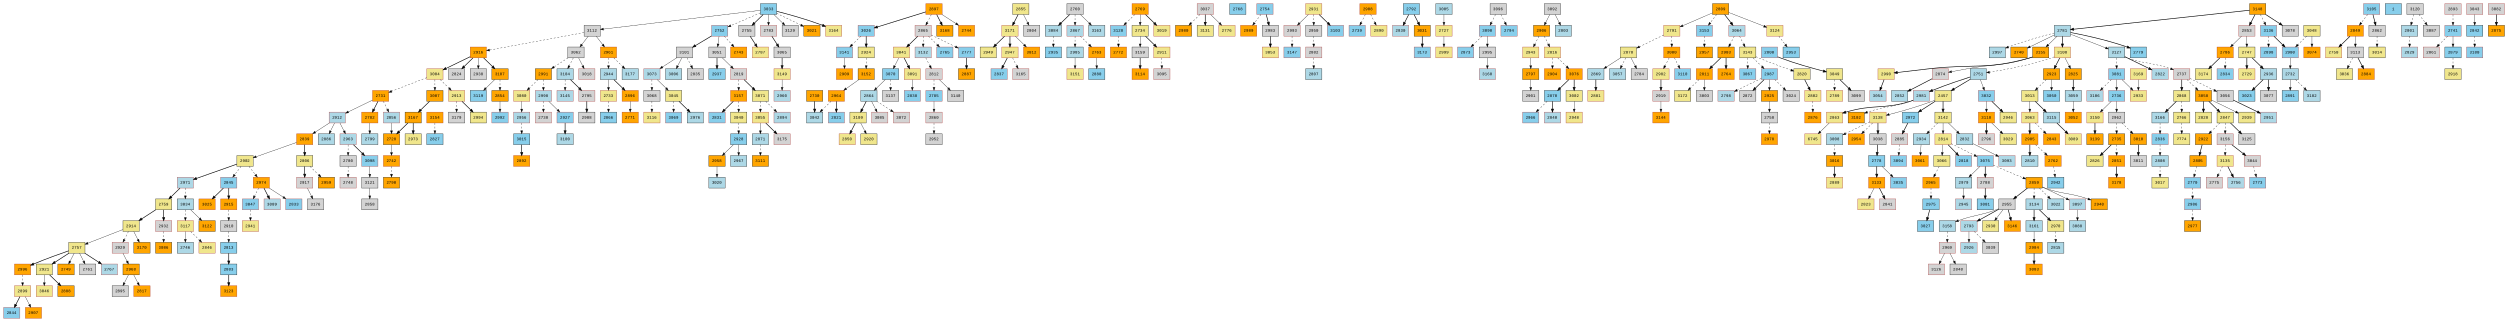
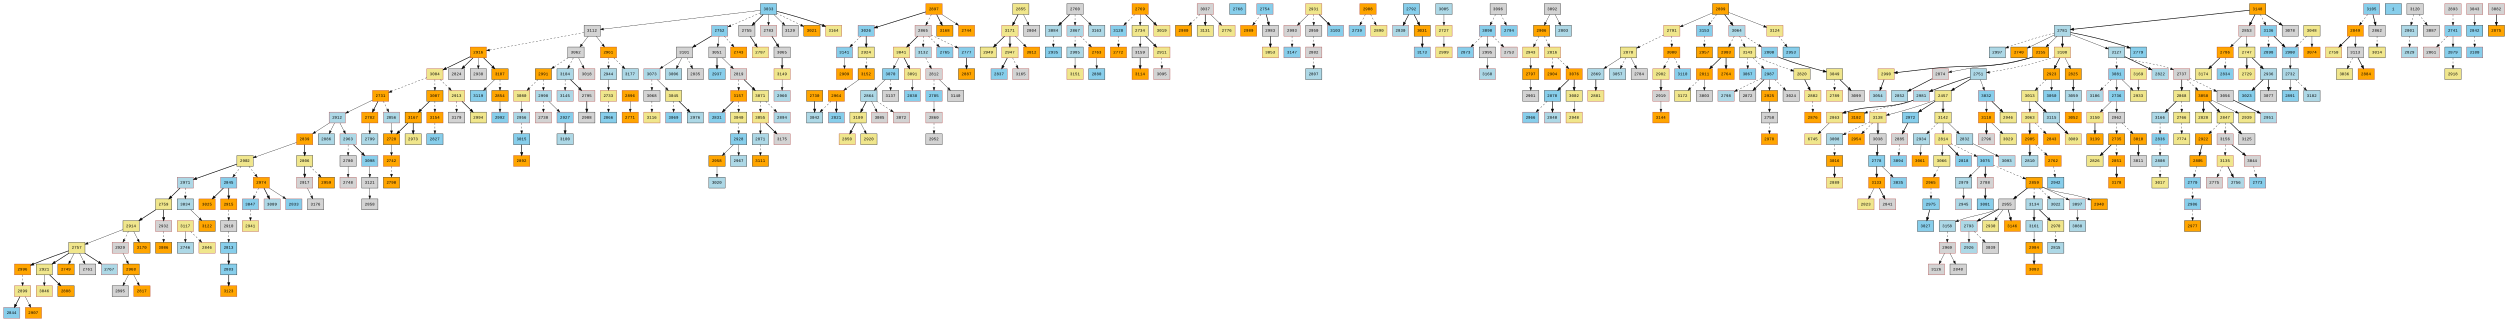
edge "3064" -> "2800": added
node "2753": added
edge "2944" -> "2896": removed
node "2933": color brown -> black
edge "3007" -> "3154": added
edge "2780" -> "2748": style dashed -> solid
edge "3034" -> "3117": removed
